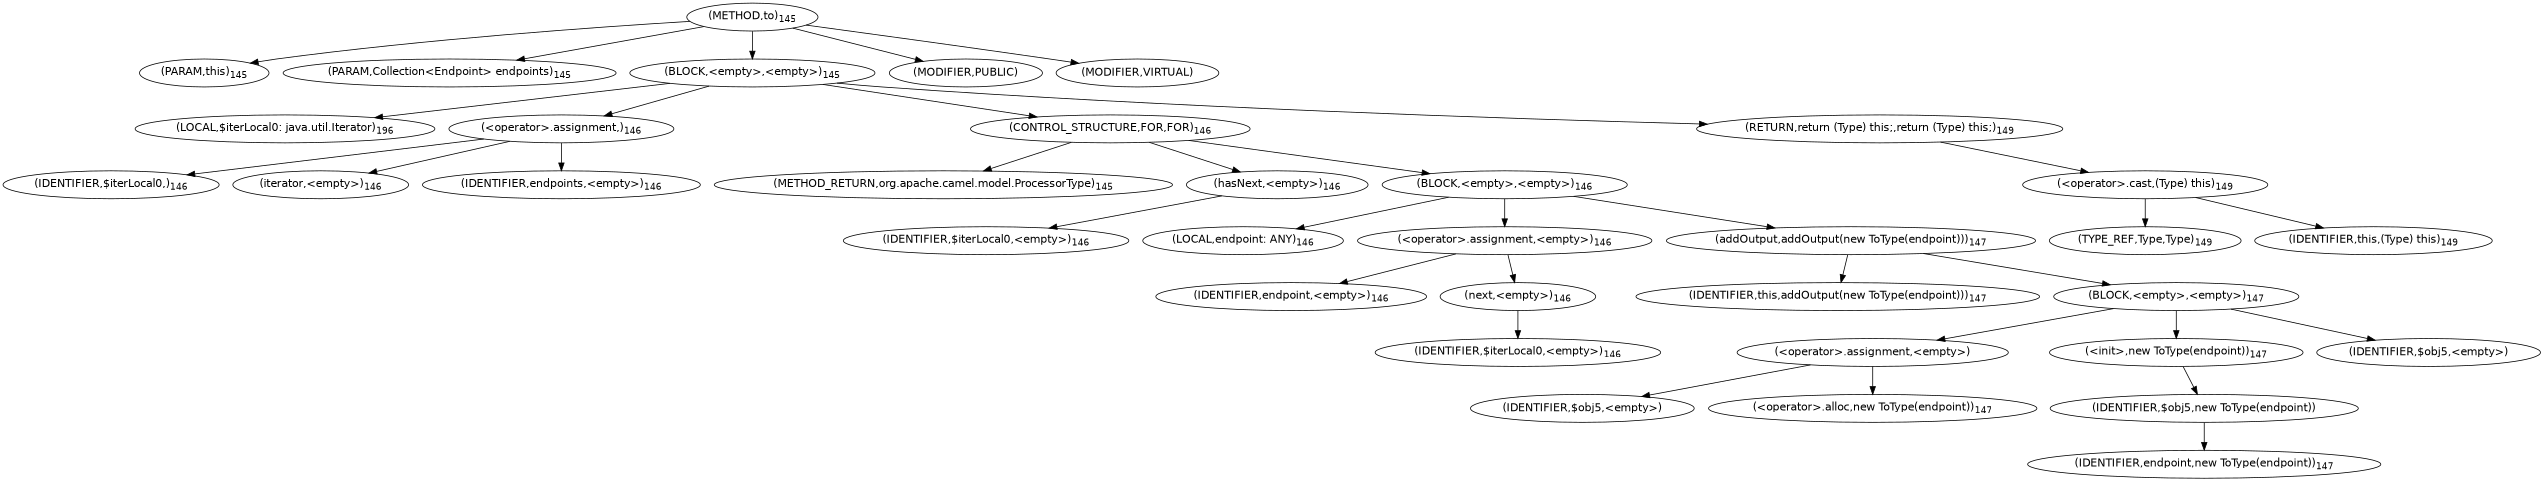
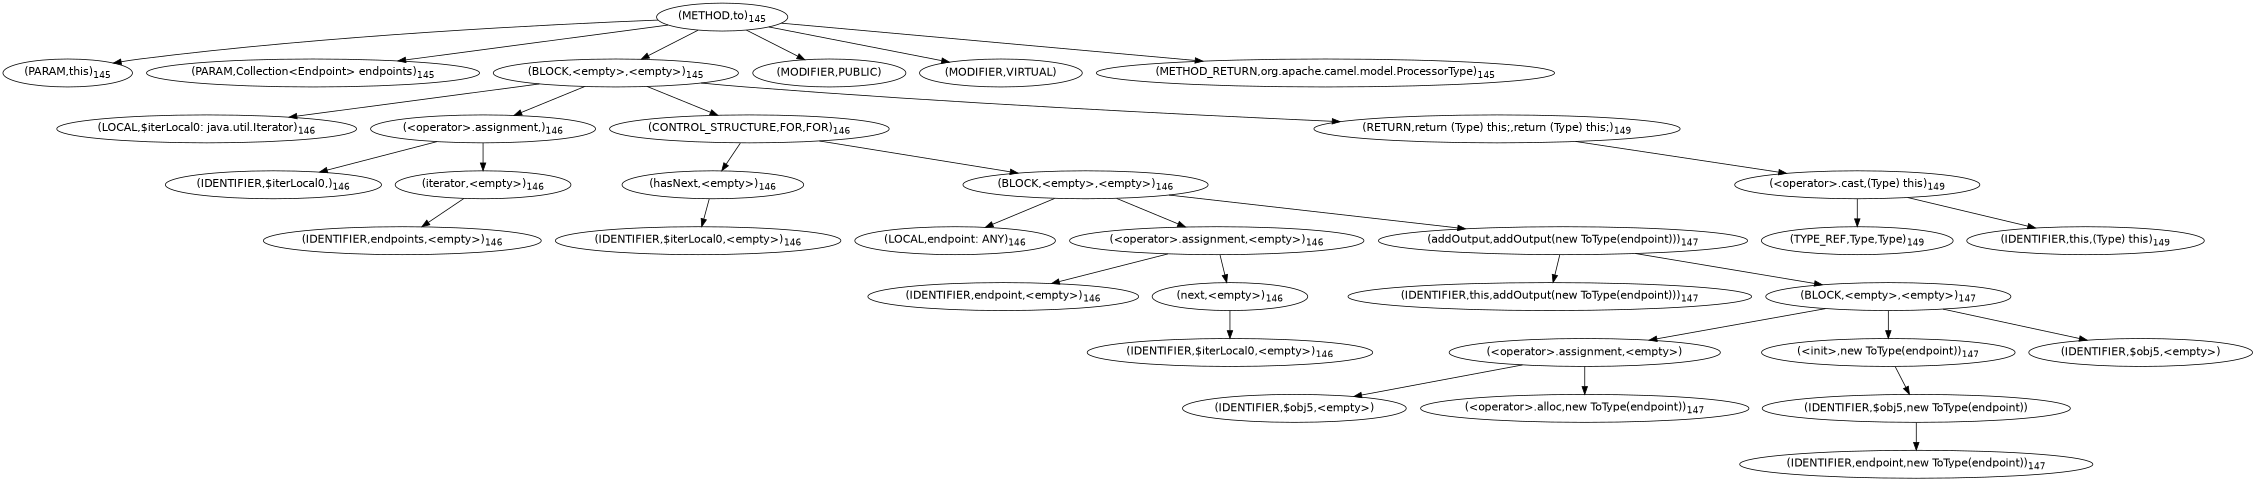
node "(LOCAL,$iterLocal0: java.util.Iterator)": text "196" -> "146"
edge "(<operator>.assignment,)" -> "(IDENTIFIER,endpoints,<empty>)": now "(iterator,<empty>)" -> "(IDENTIFIER,endpoints,<empty>)"
edge "(CONTROL_STRUCTURE,FOR,FOR)" -> "(METHOD_RETURN,org.apache.camel.model.ProcessorType)": now "(METHOD,to)" -> "(METHOD_RETURN,org.apache.camel.model.ProcessorType)"
